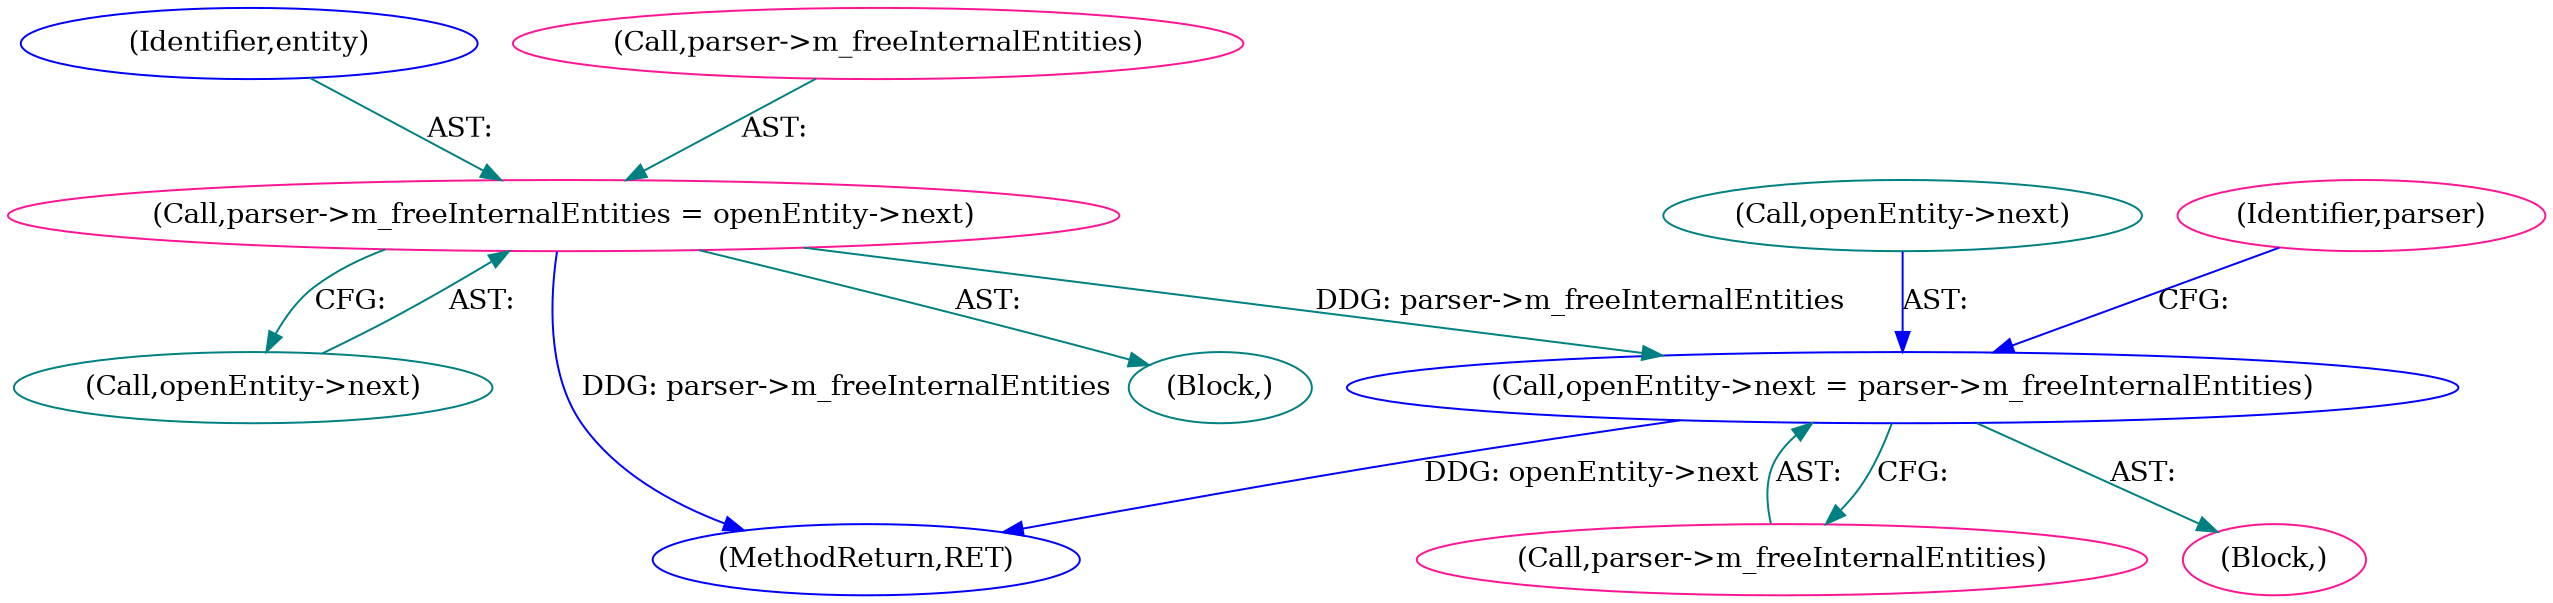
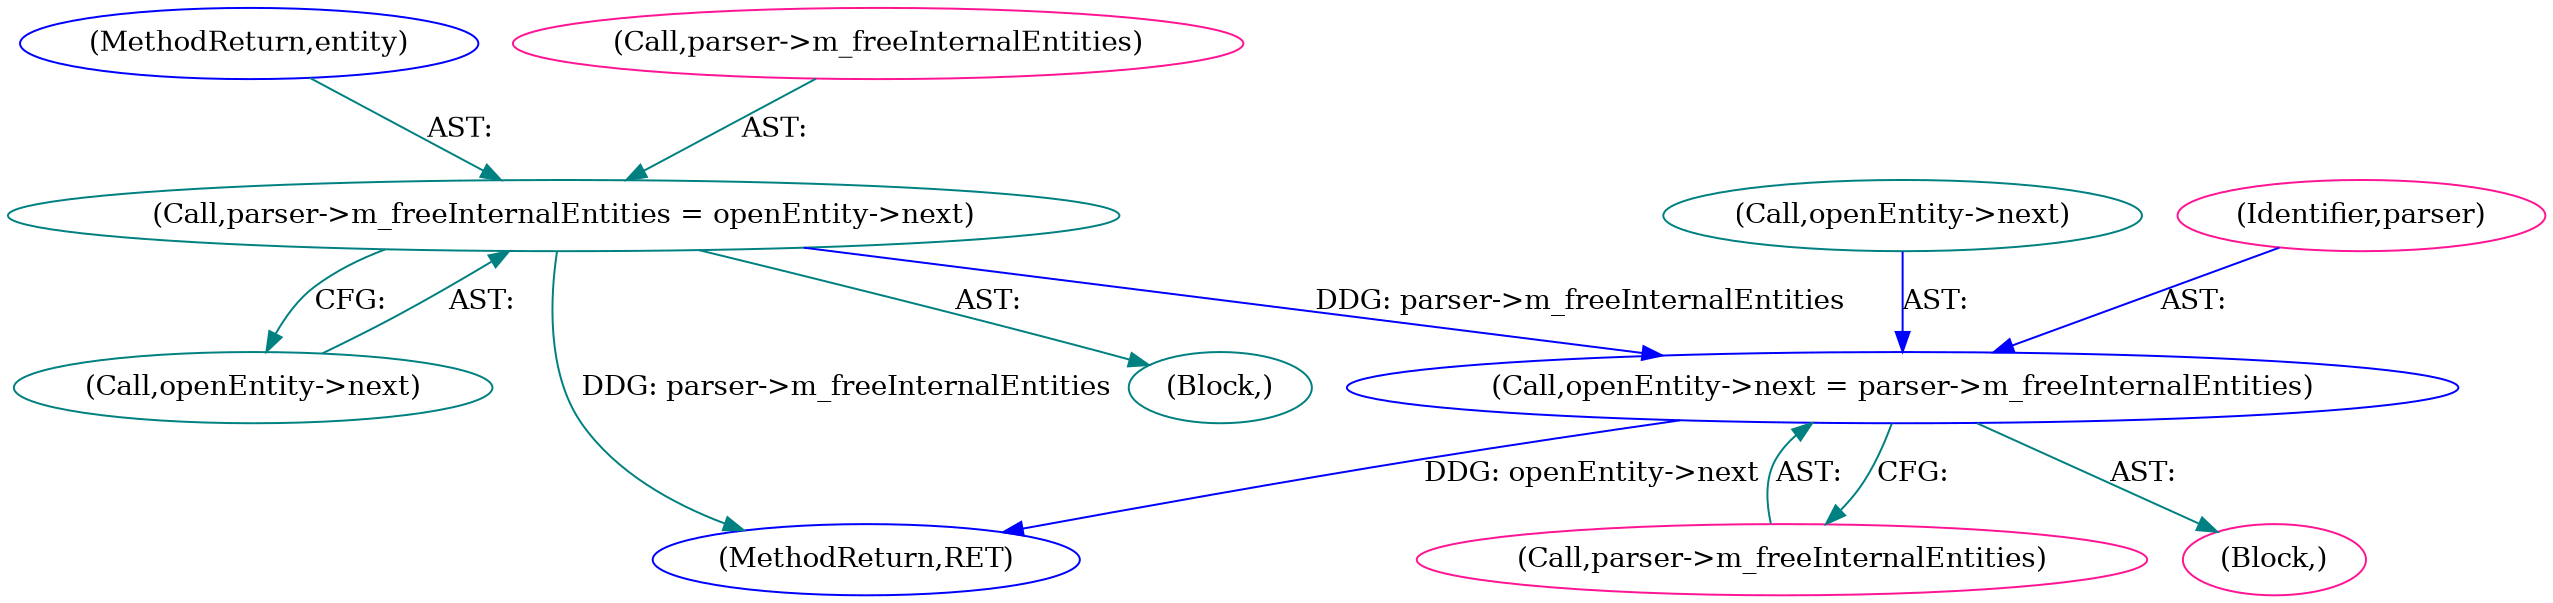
node "(Identifier,entity)": label "(Identifier,entity)" -> "(MethodReturn,entity)"
node "(Call,parser->m_freeInternalEntities = openEntity->next)": color deeppink -> teal
edge "(Call,parser->m_freeInternalEntities = openEntity->next)" -> "(Call,openEntity->next = parser->m_freeInternalEntities)": color teal -> blue
edge "(Identifier,parser)" -> "(Call,openEntity->next = parser->m_freeInternalEntities)": label "CFG: " -> "AST: "
edge "(Call,parser->m_freeInternalEntities = openEntity->next)" -> "(MethodReturn,RET)": color blue -> teal
